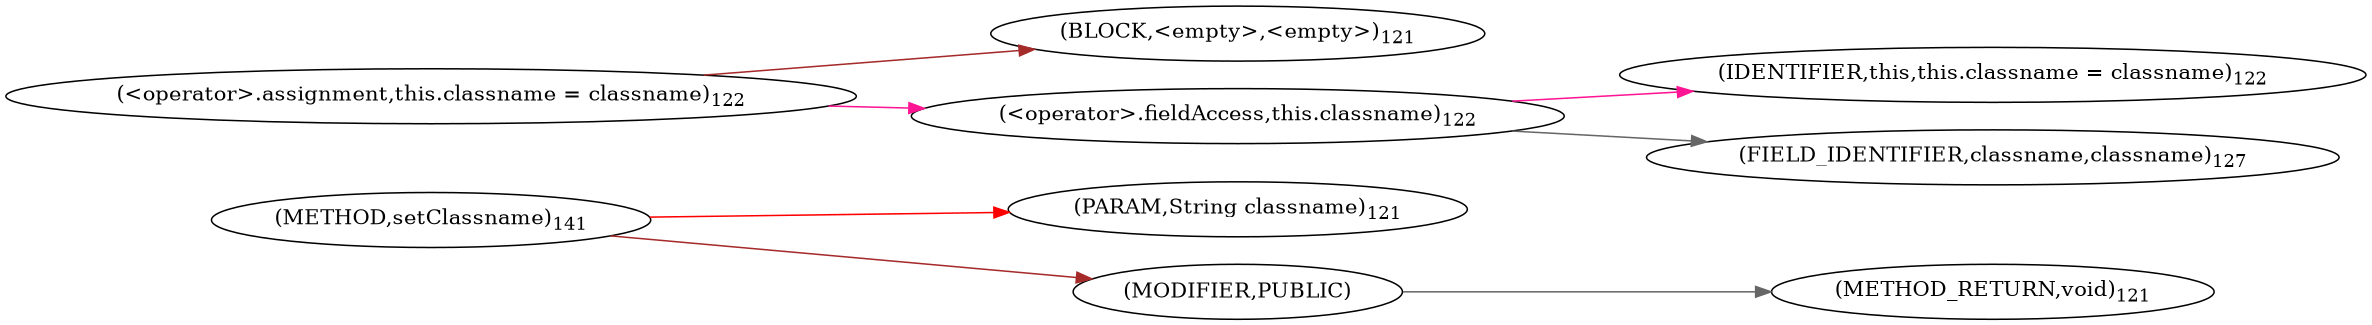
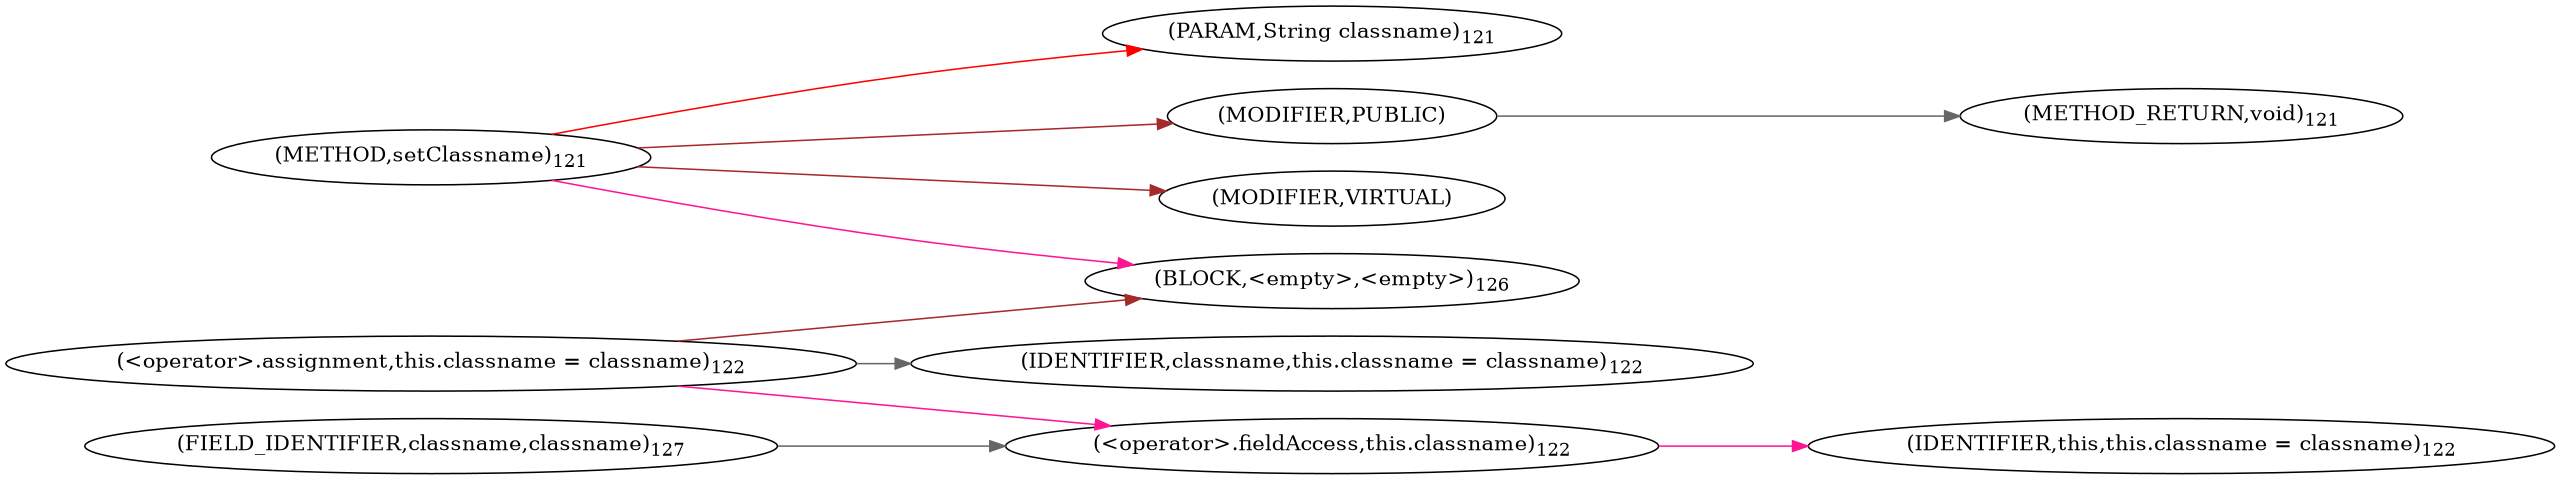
node "(BLOCK,<empty>,<empty>)": text "121" -> "126"
edge "(<operator>.fieldAccess,this.classname)" -> "(FIELD_IDENTIFIER,classname,classname)": reversed
node "(MODIFIER,VIRTUAL)": added
node "(METHOD,setClassname)": text "141" -> "121"
edge "(METHOD,setClassname)" -> "(BLOCK,<empty>,<empty>)": added
node "(IDENTIFIER,classname,this.classname = classname)": added
